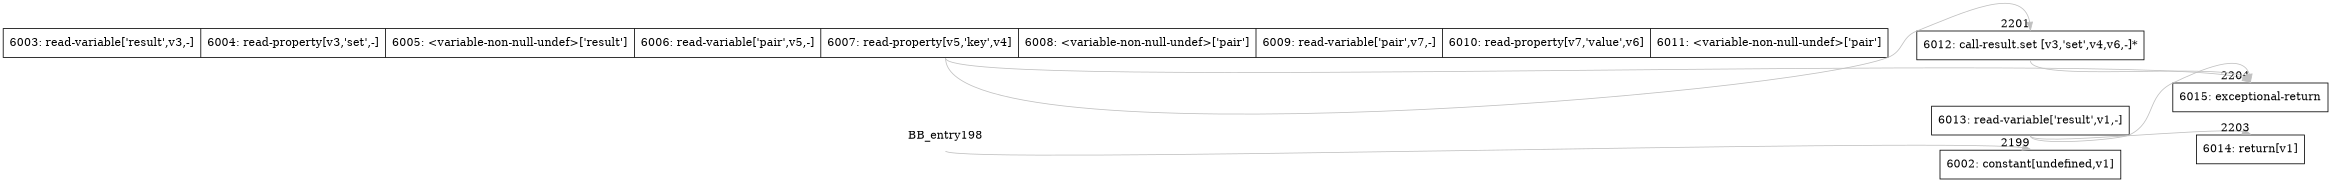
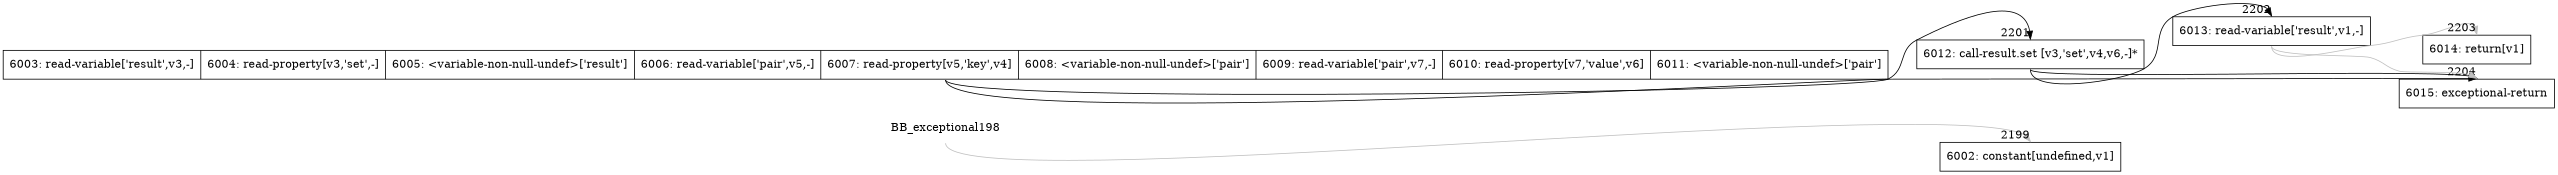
edge "6012: call-result.set [v3,'set',v4,v6,-]*" -> "6013: read-variable['result',v1,-]": added
edge "6003: read-variable['result',v3,-]" -> "6015: exceptional-return": color gray -> black
edge "6012: call-result.set [v3,'set',v4,v6,-]*" -> "6015: exceptional-return": color gray -> black
edge "6003: read-variable['result',v3,-]" -> "6012: call-result.set [v3,'set',v4,v6,-]*": color gray -> black
node "BB_entry198": label "BB_entry198" -> "BB_exceptional198"
